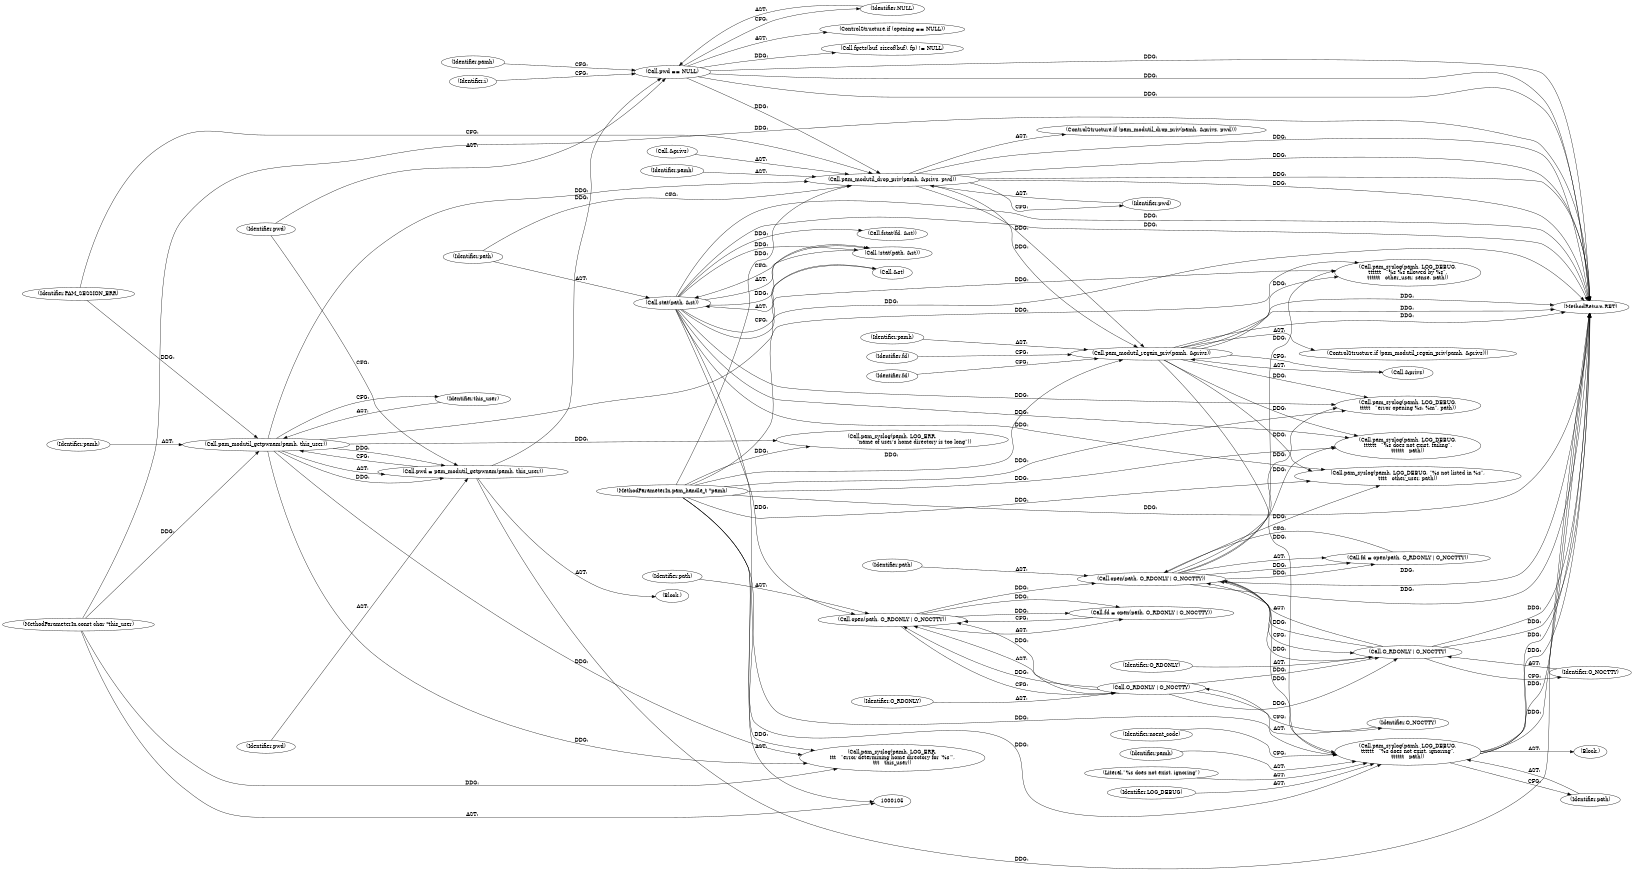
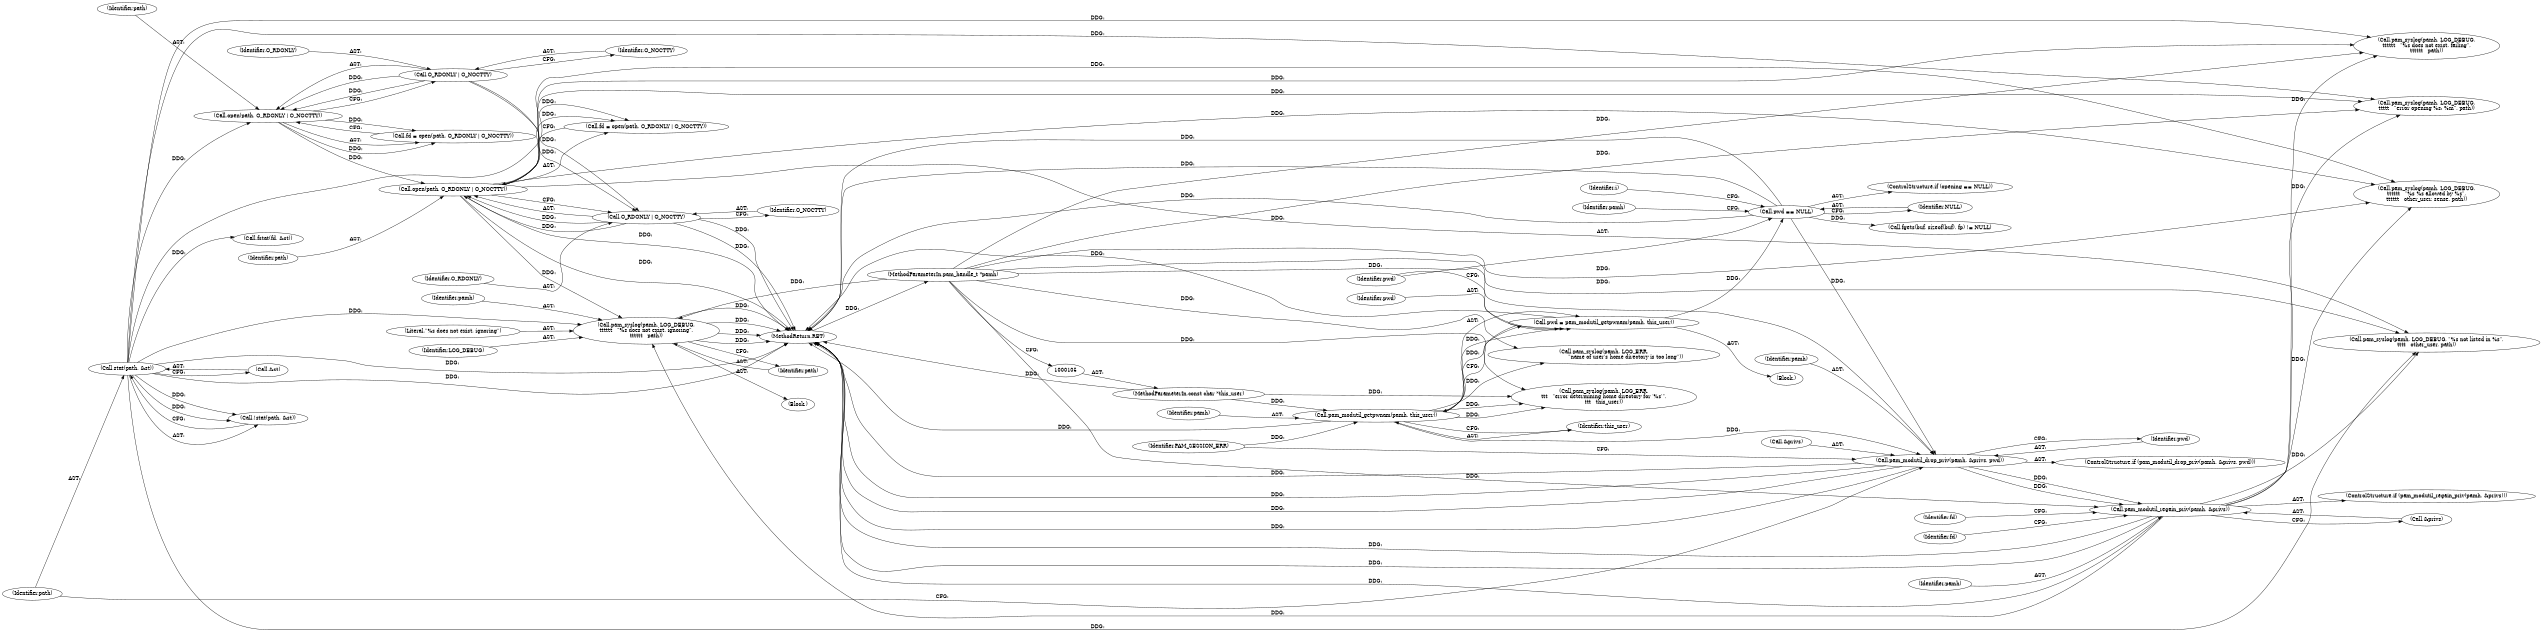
edge "(MethodParameterIn,pam_handle_t *pamh)" -> "(MethodReturn,RET)": reversed
node "(Identifier,noent_code)": removed
edge "(MethodParameterIn,pam_handle_t *pamh)" -> "1000105": label "AST: " -> "CFG: "
edge "(MethodParameterIn,const char *this_user)" -> "1000105": reversed
